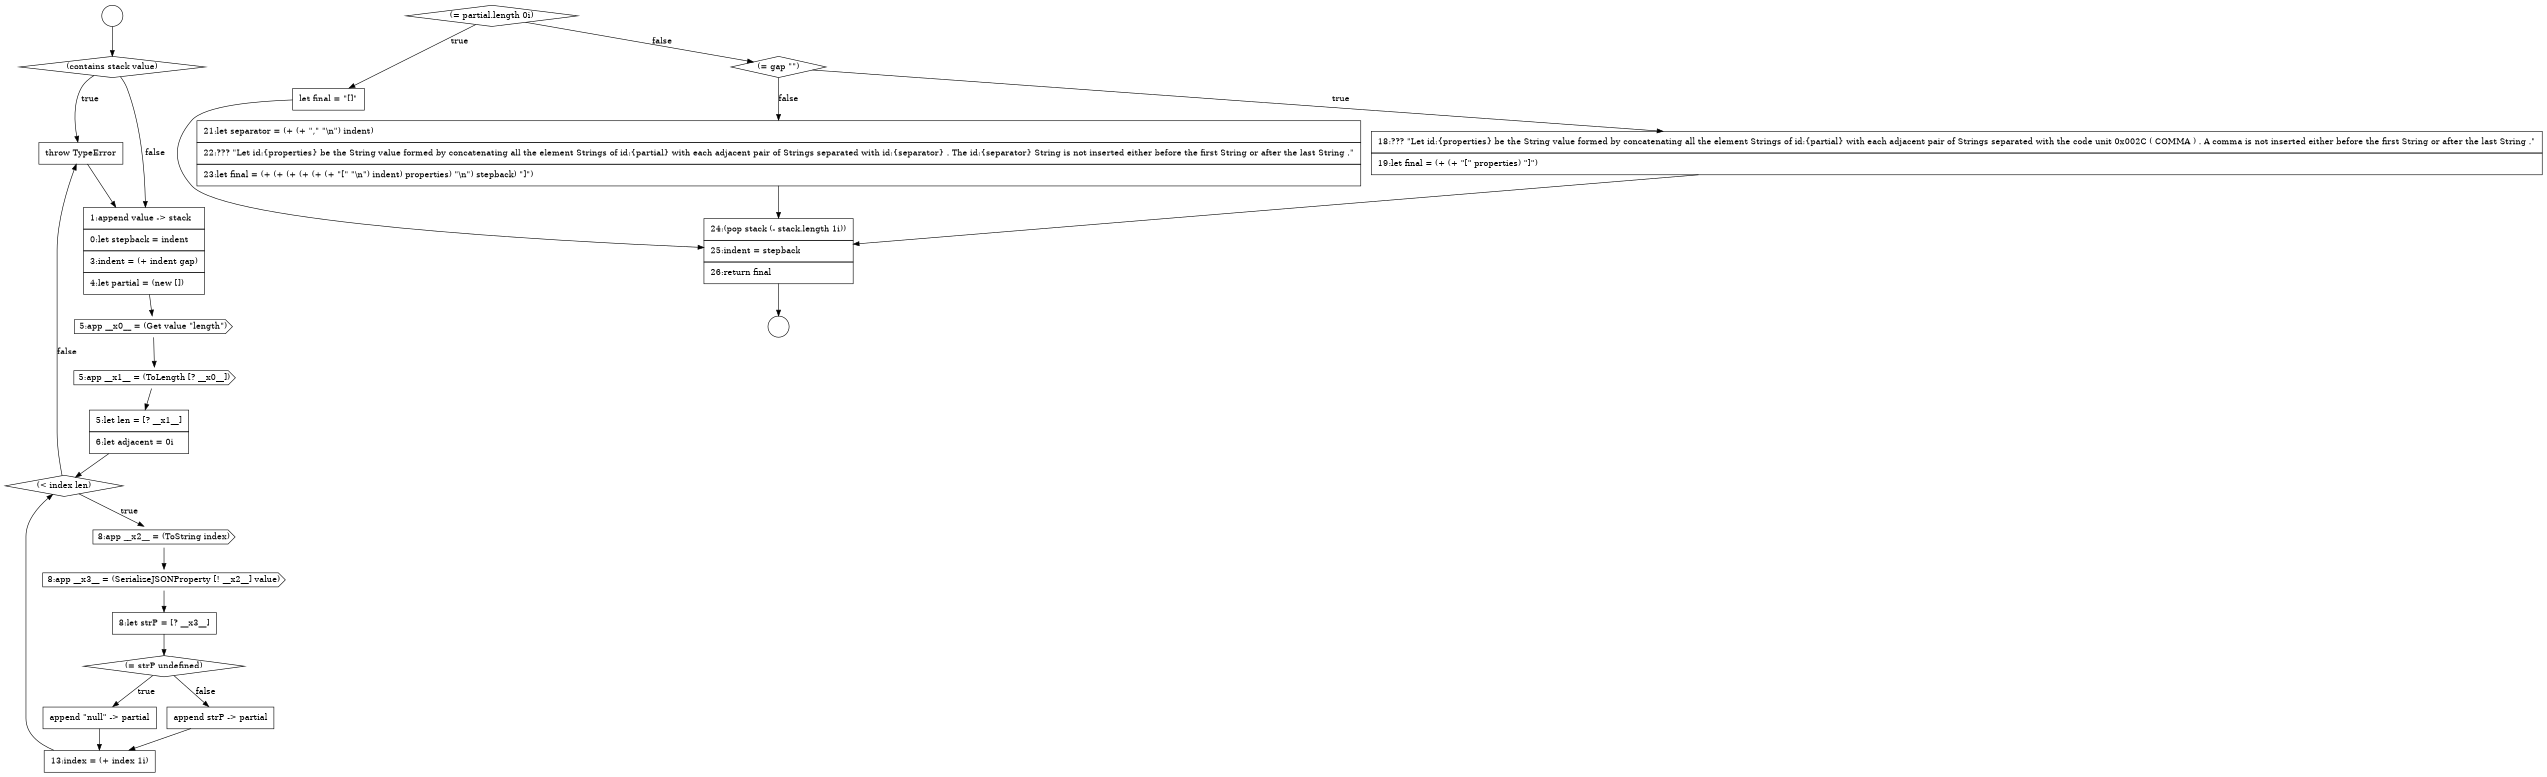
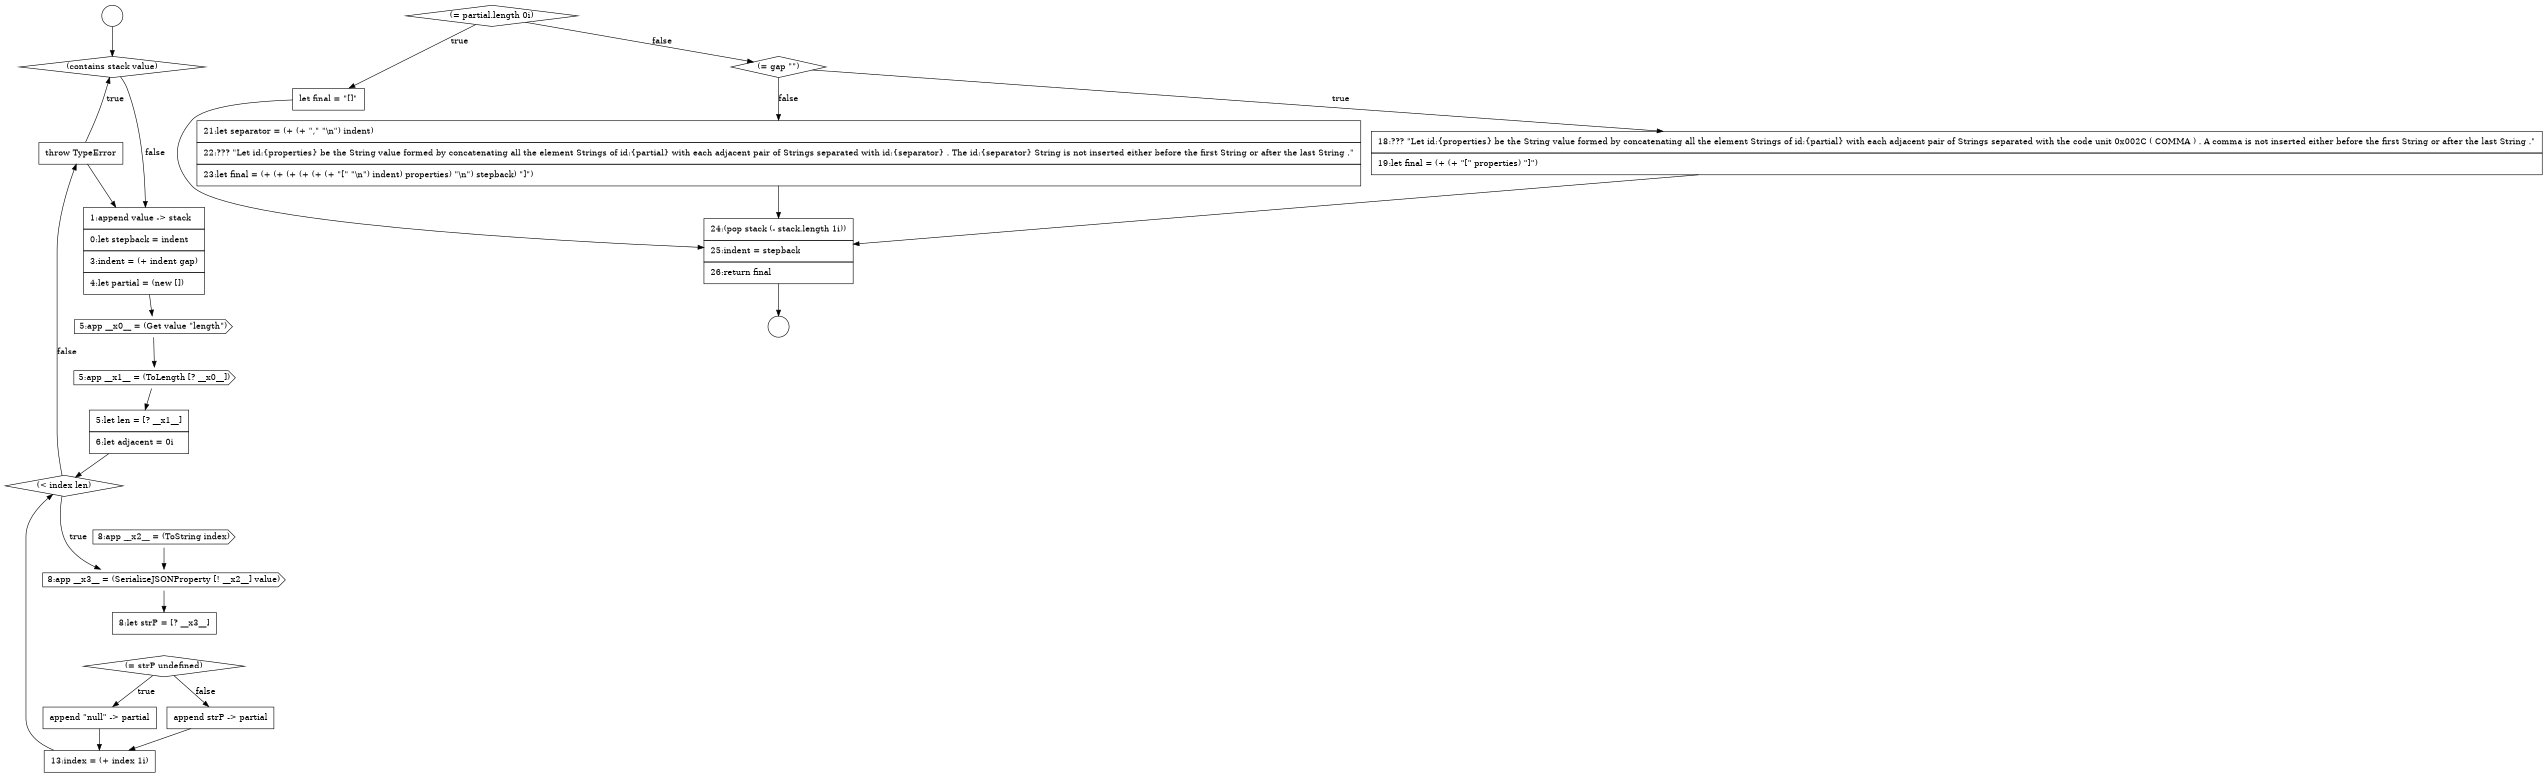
edge "(contains stack value)" -> "throw TypeError": reversed
edge "(< index len)" -> "8:app __x2__ = (ToString index)": now "(< index len)" -> "8:app __x3__ = (SerializeJSONProperty [! __x2__] value)"
edge "8:let strP = [? __x3__]" -> "(= strP undefined)": removed
